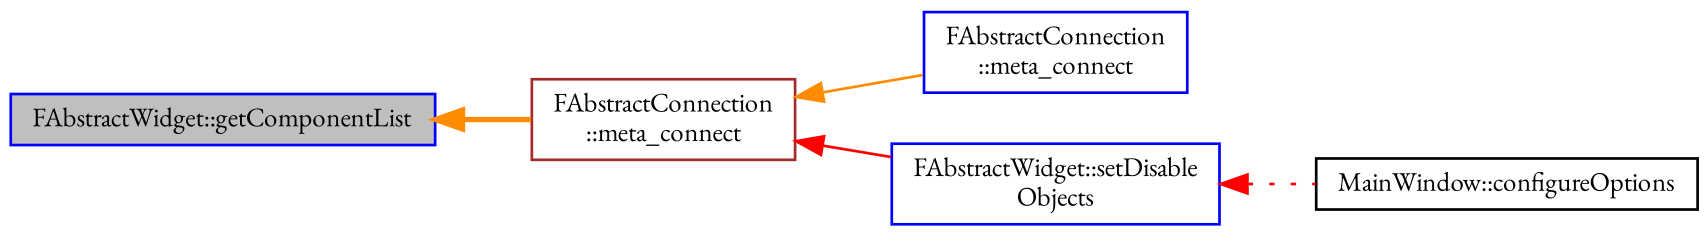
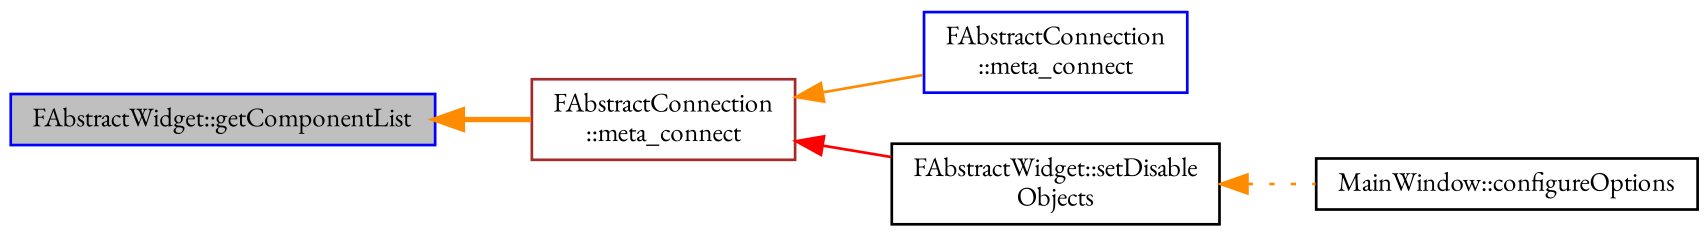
node "FAbstractWidget::setDisable Objects": color blue -> black
edge "MainWindow::configureOptions" -> "FAbstractWidget::setDisable Objects": color red -> darkorange
